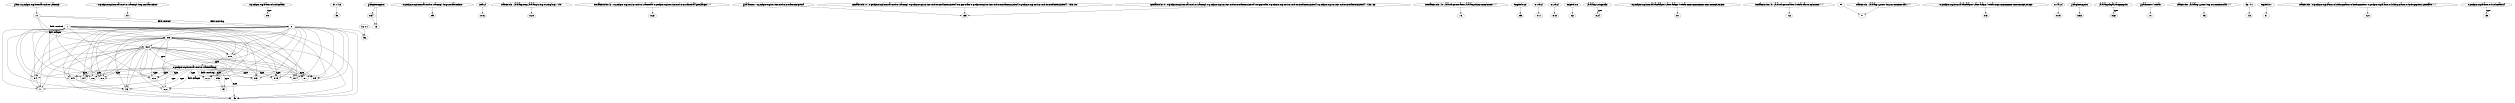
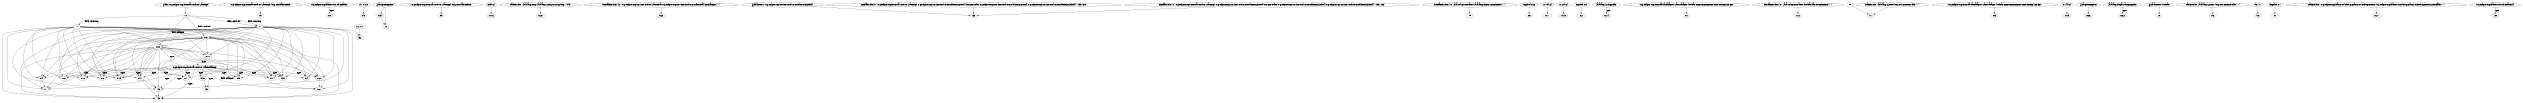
edge "r0" -> "1": added, label "field: resolving"
edge "$r22" -> "$z4": removed
edge "org.eclipse.osgi.internal.resolver.StateDeltaImpl" -> "$r31": label "field: resolving" -> "type"
